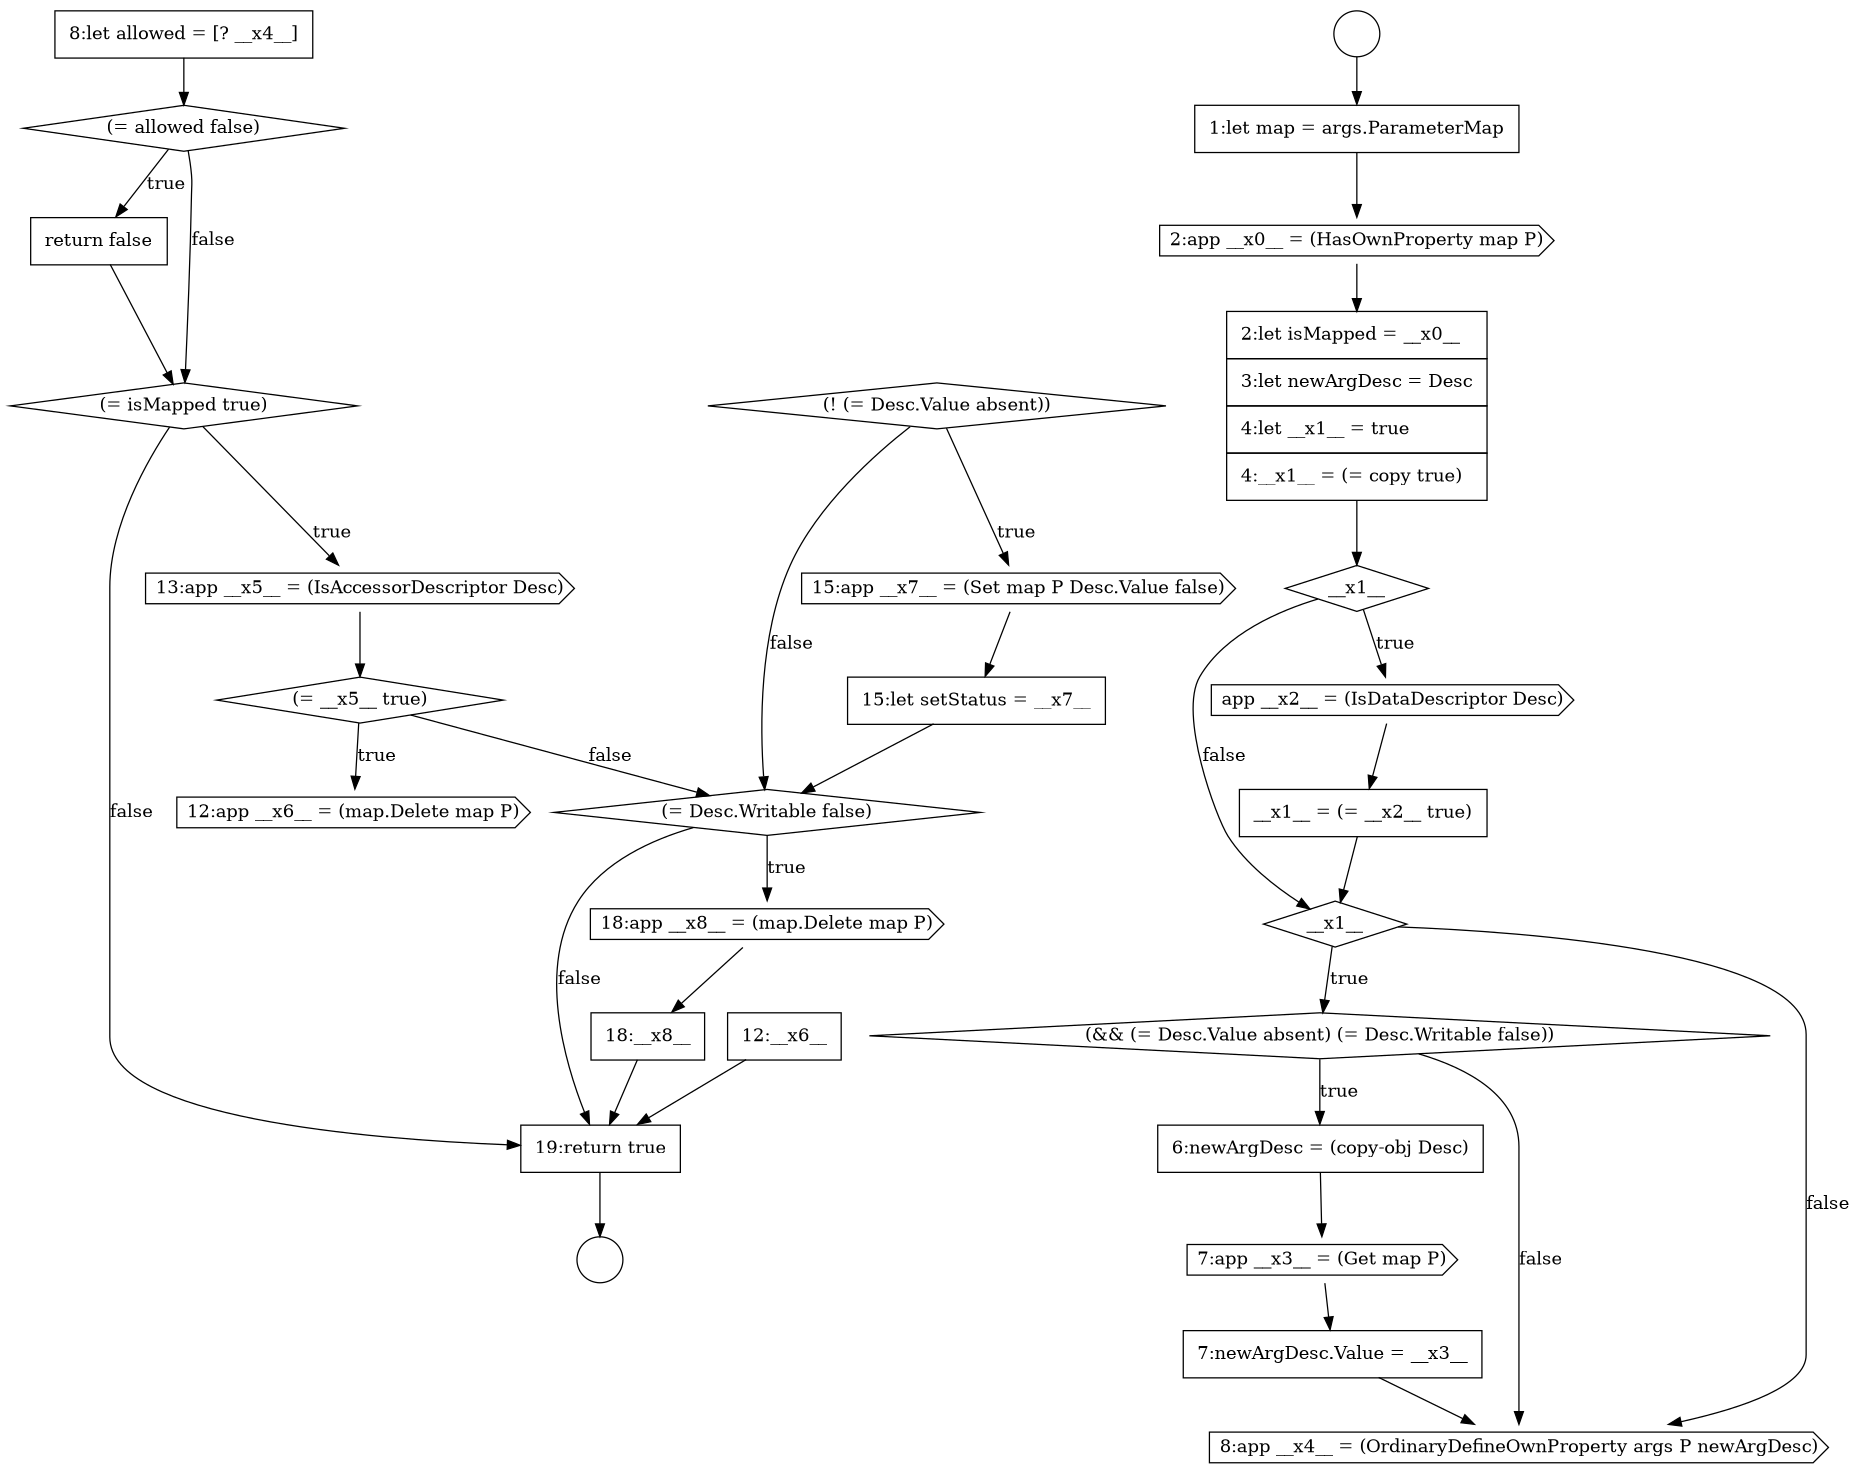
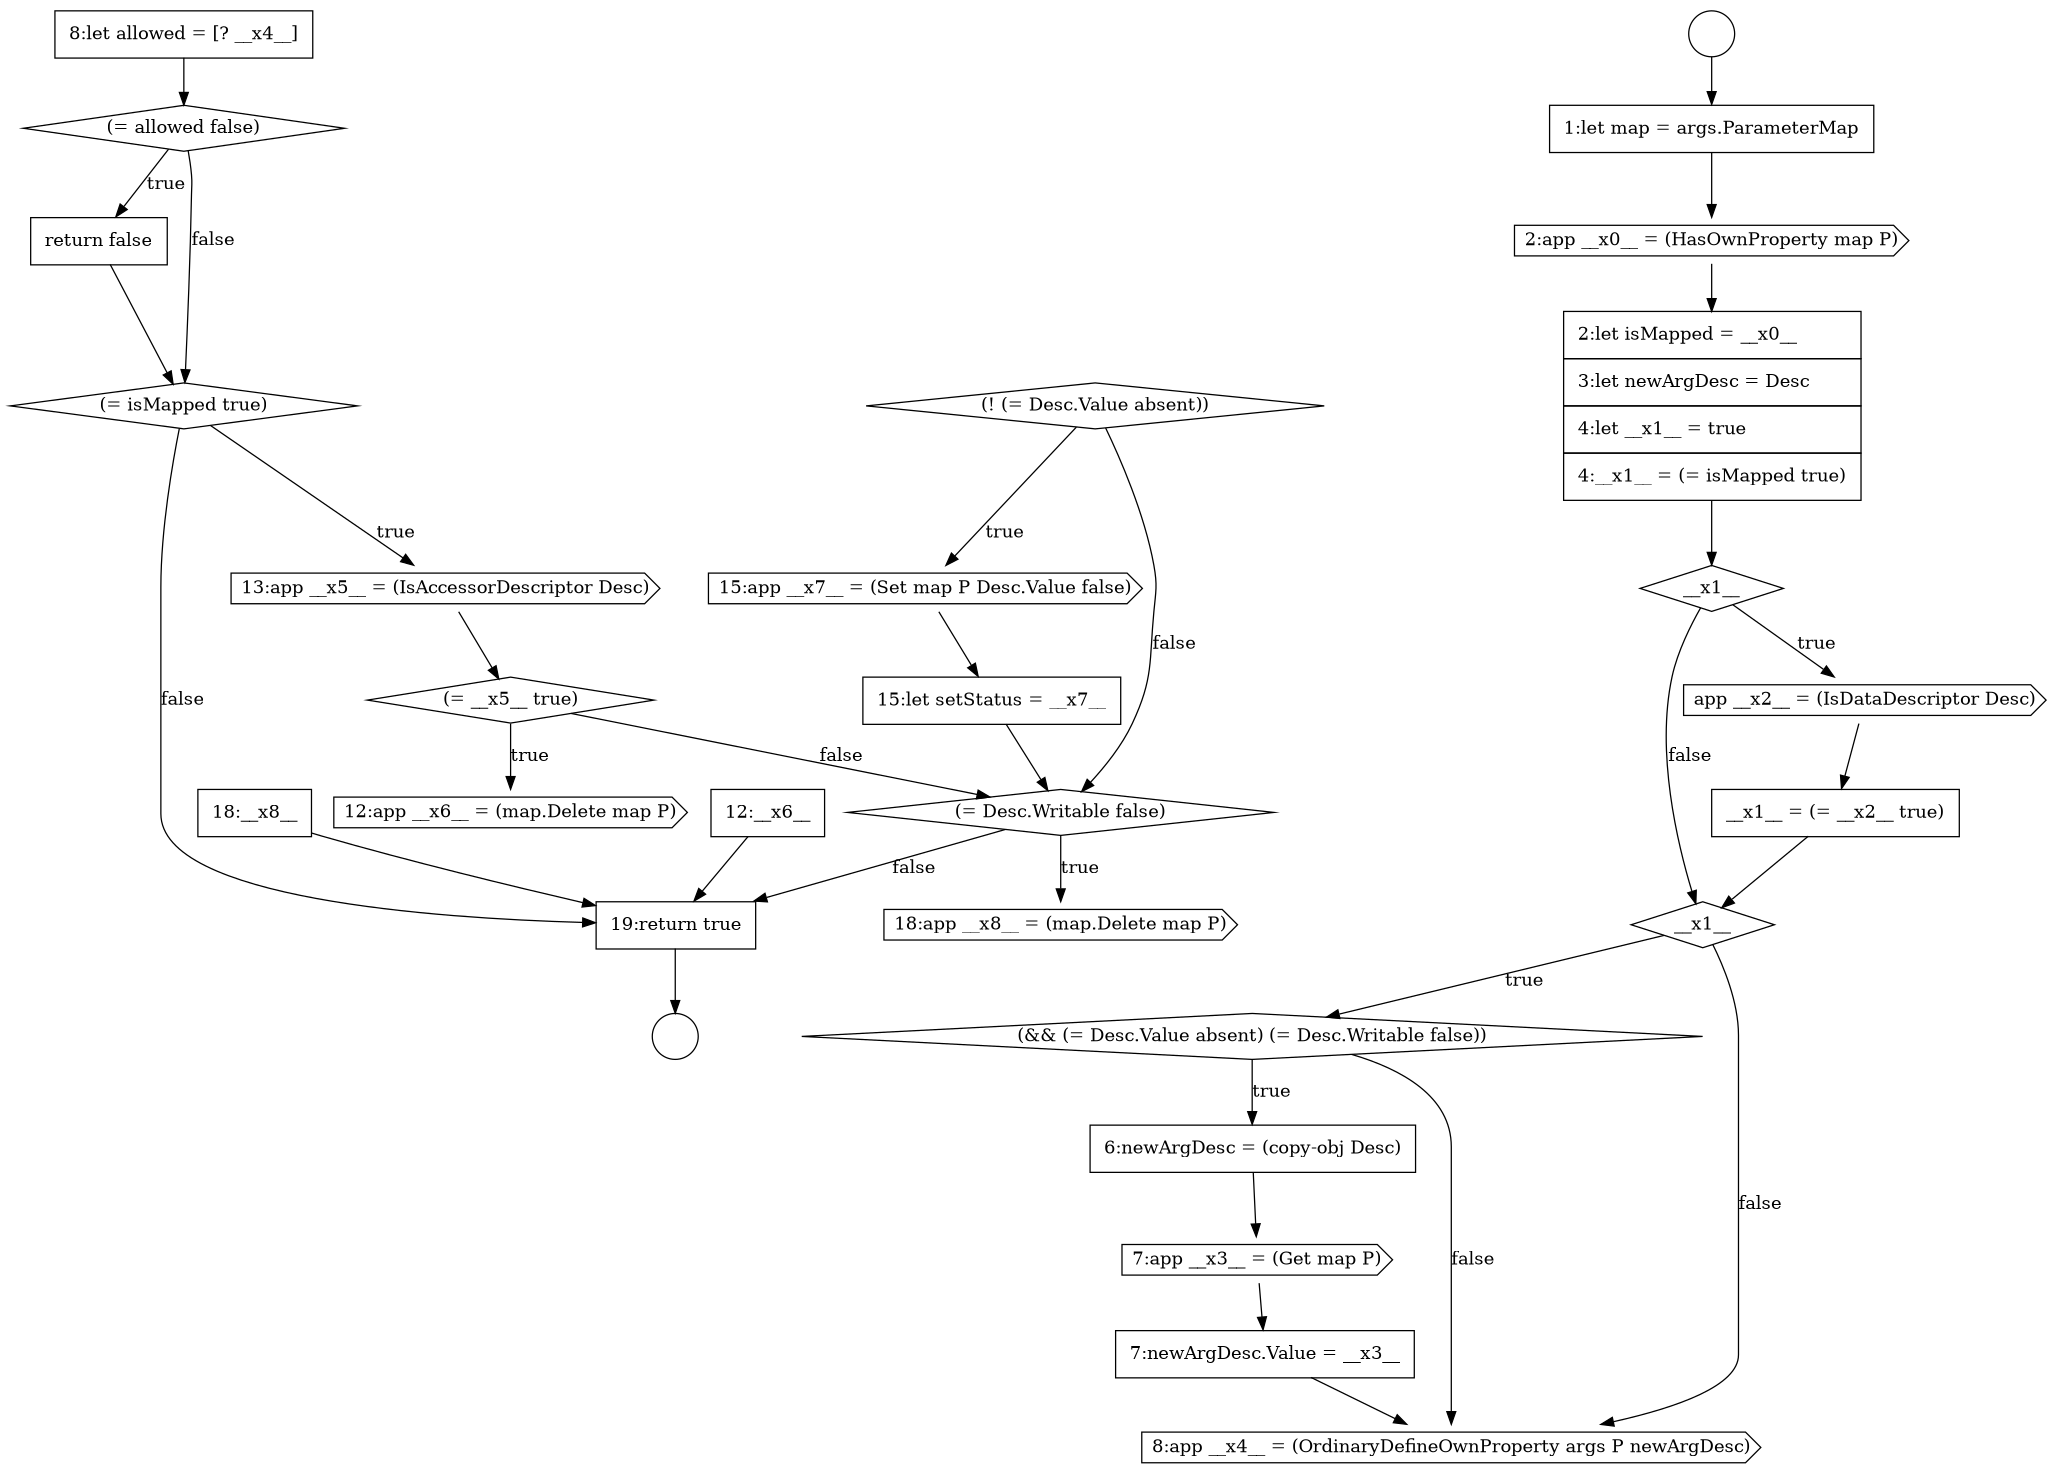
node "2:let isMapped = __x0__": text "4:__x1__ = (= copy true)" -> "4:__x1__ = (= isMapped true)"
edge "18:app __x8__ = (map.Delete map P)" -> "18:__x8__": removed
